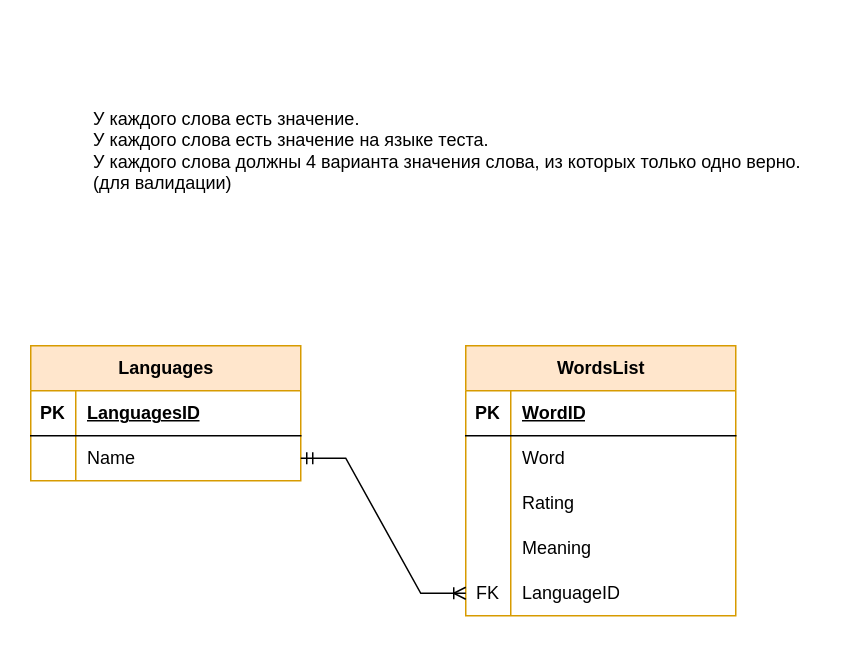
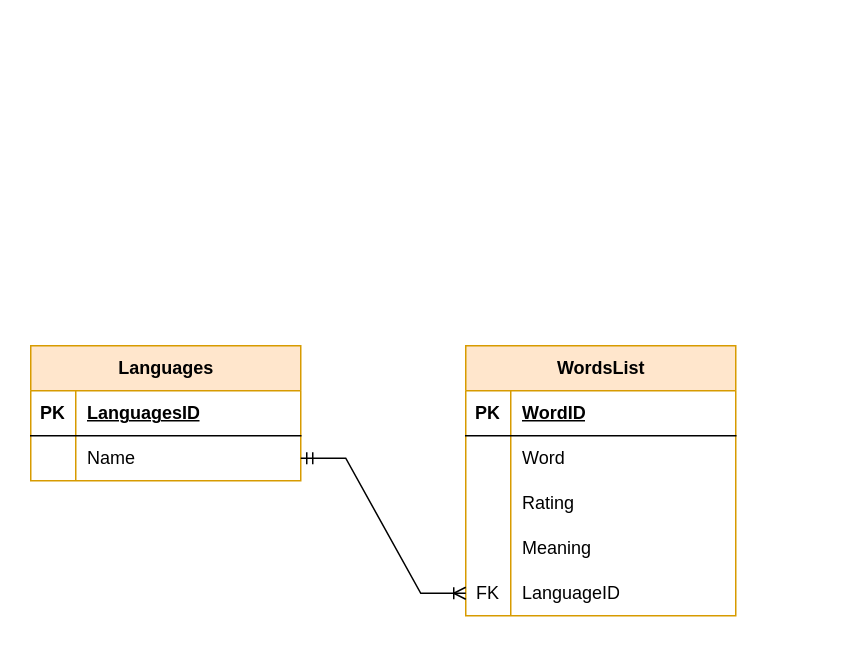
node "У каждого слова есть значение. У каждого слова есть значение на языке теста. У каждого слова должны 4 варианта значения слова, из которых только одно верно. (для валидации)": removed
